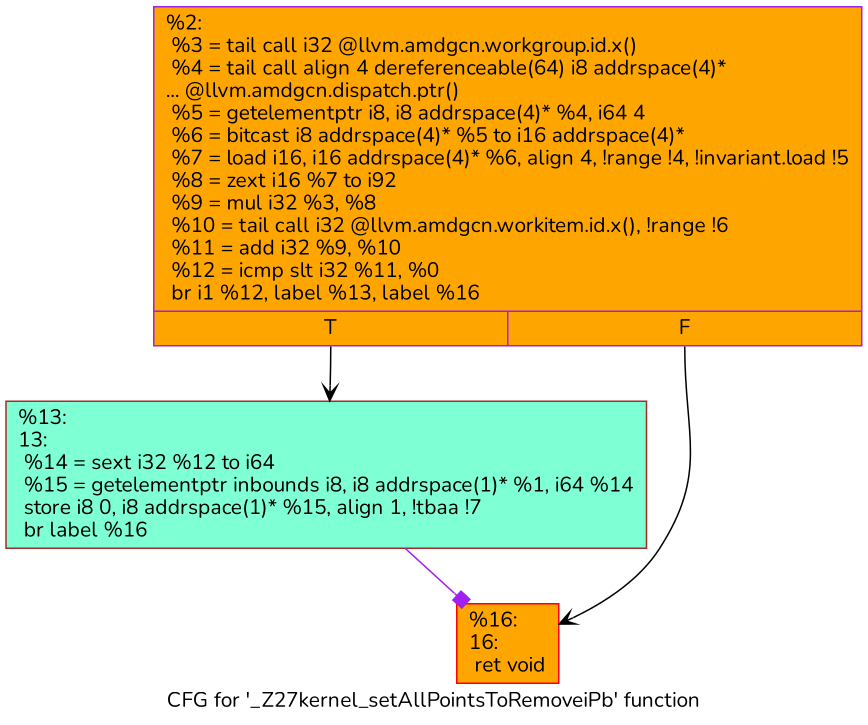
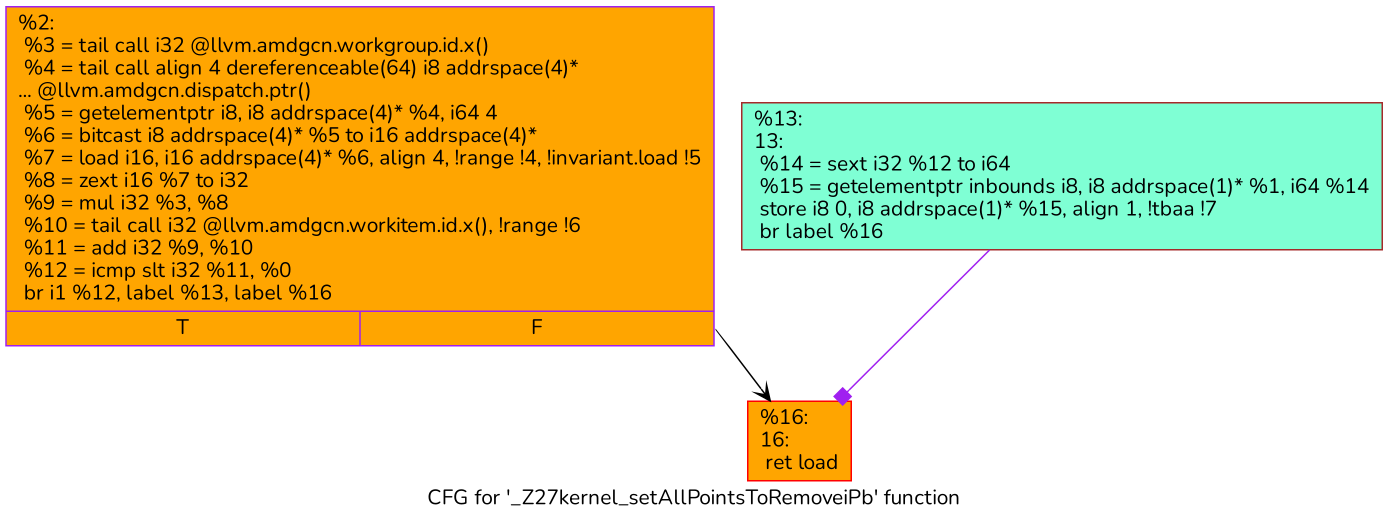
node "%2:": text "%8 = zext i16 %7 to i92" -> "%8 = zext i16 %7 to i32"
edge "%2:" -> "%13:": removed
node "%16:": text "ret void" -> "ret load"
